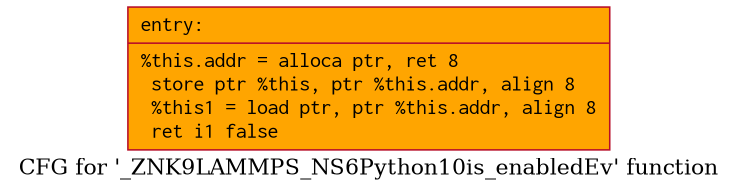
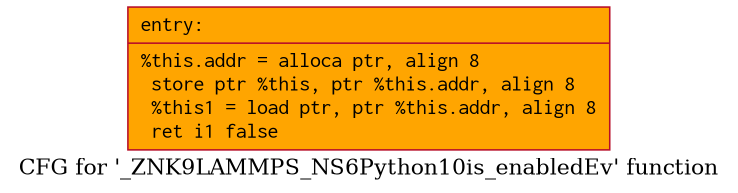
node "entry:": text "%this.addr = alloca ptr, ret 8" -> "%this.addr = alloca ptr, align 8"
